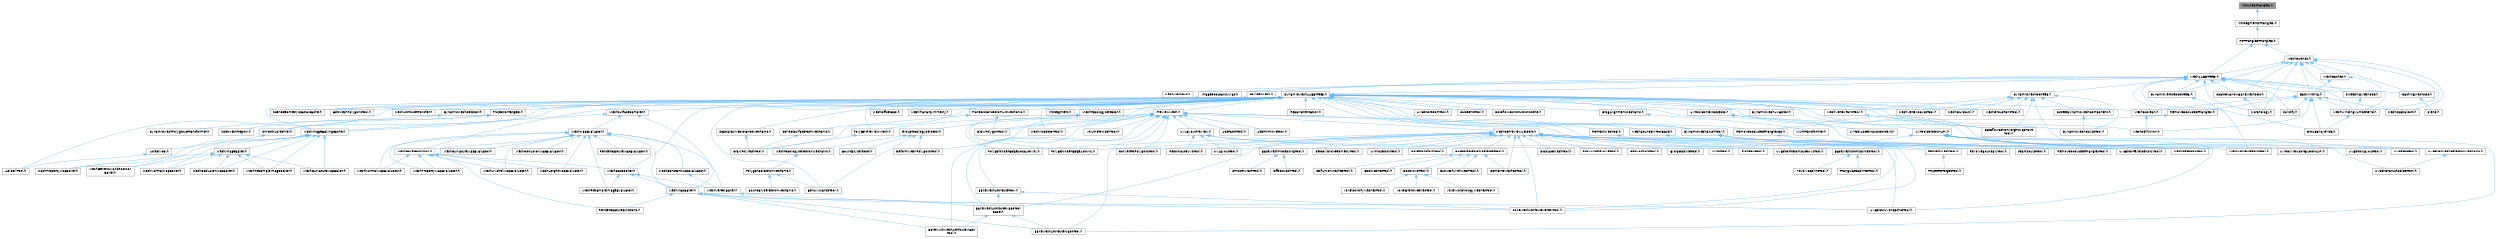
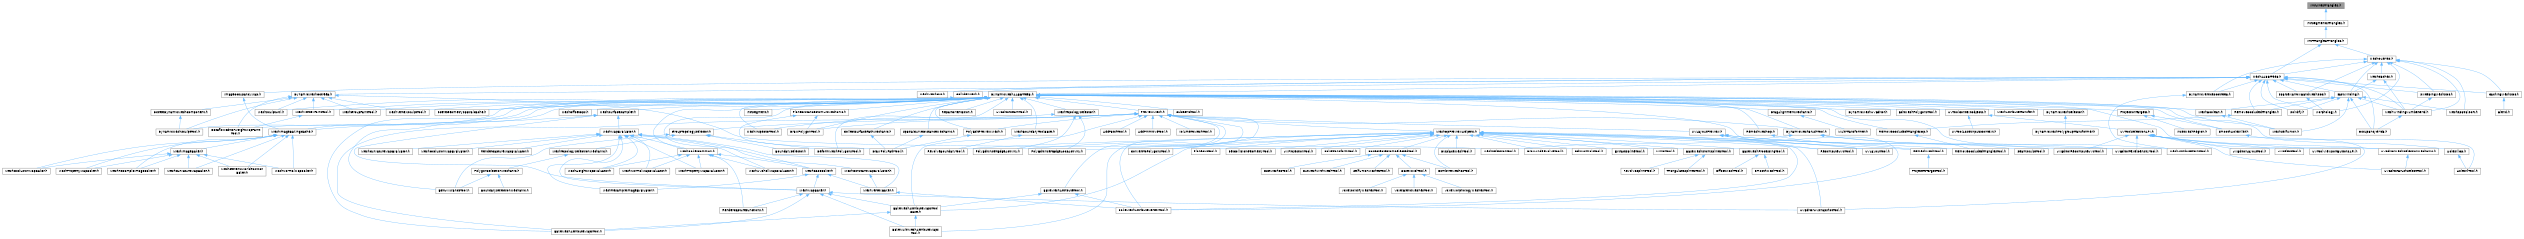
node "MeshPlanarSymmetry.h": removed
node "DataflowConstructionScene.h": removed
